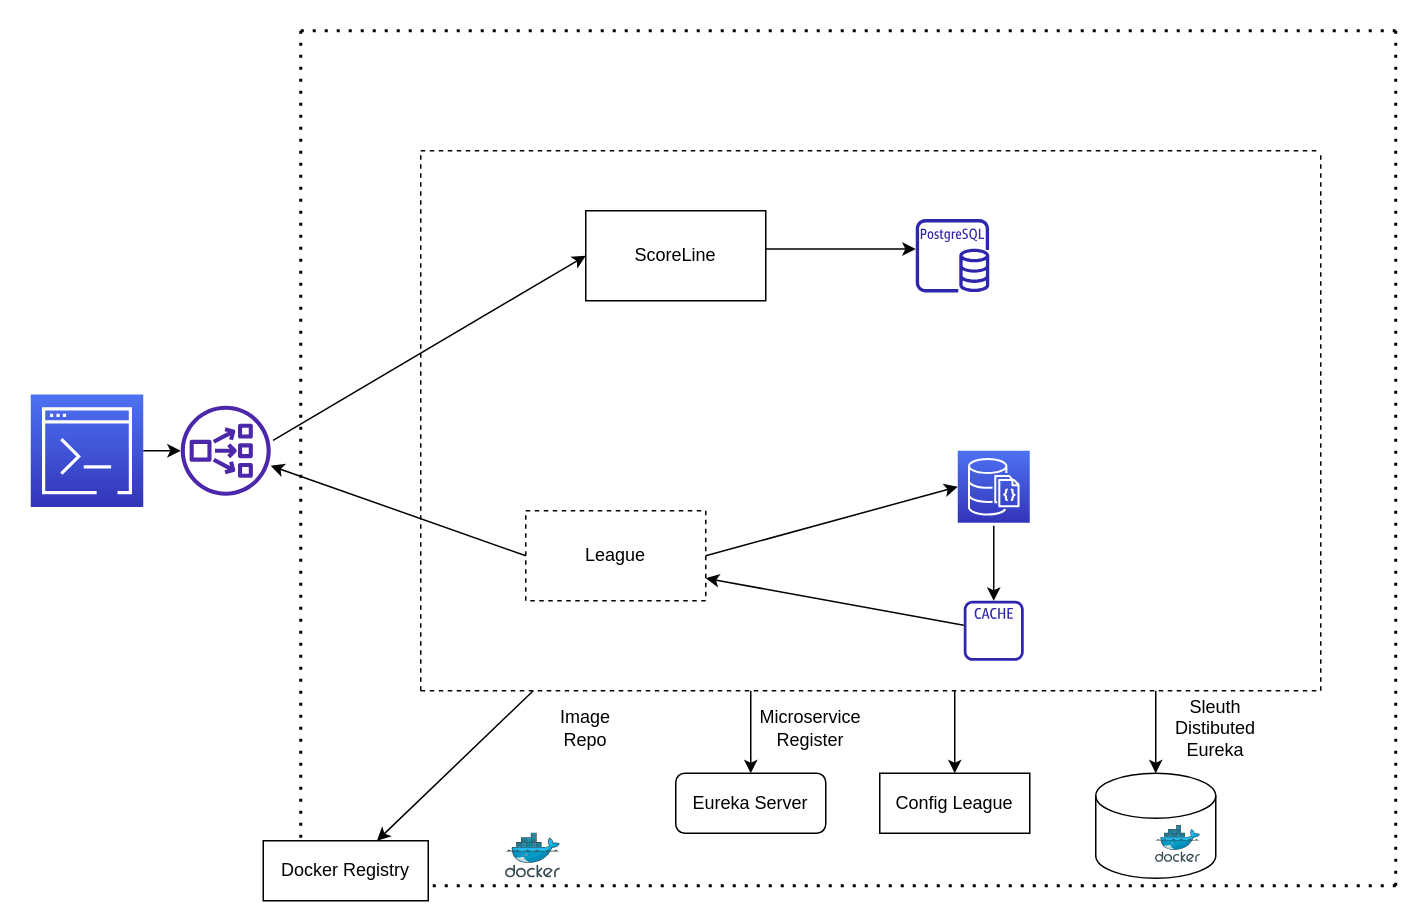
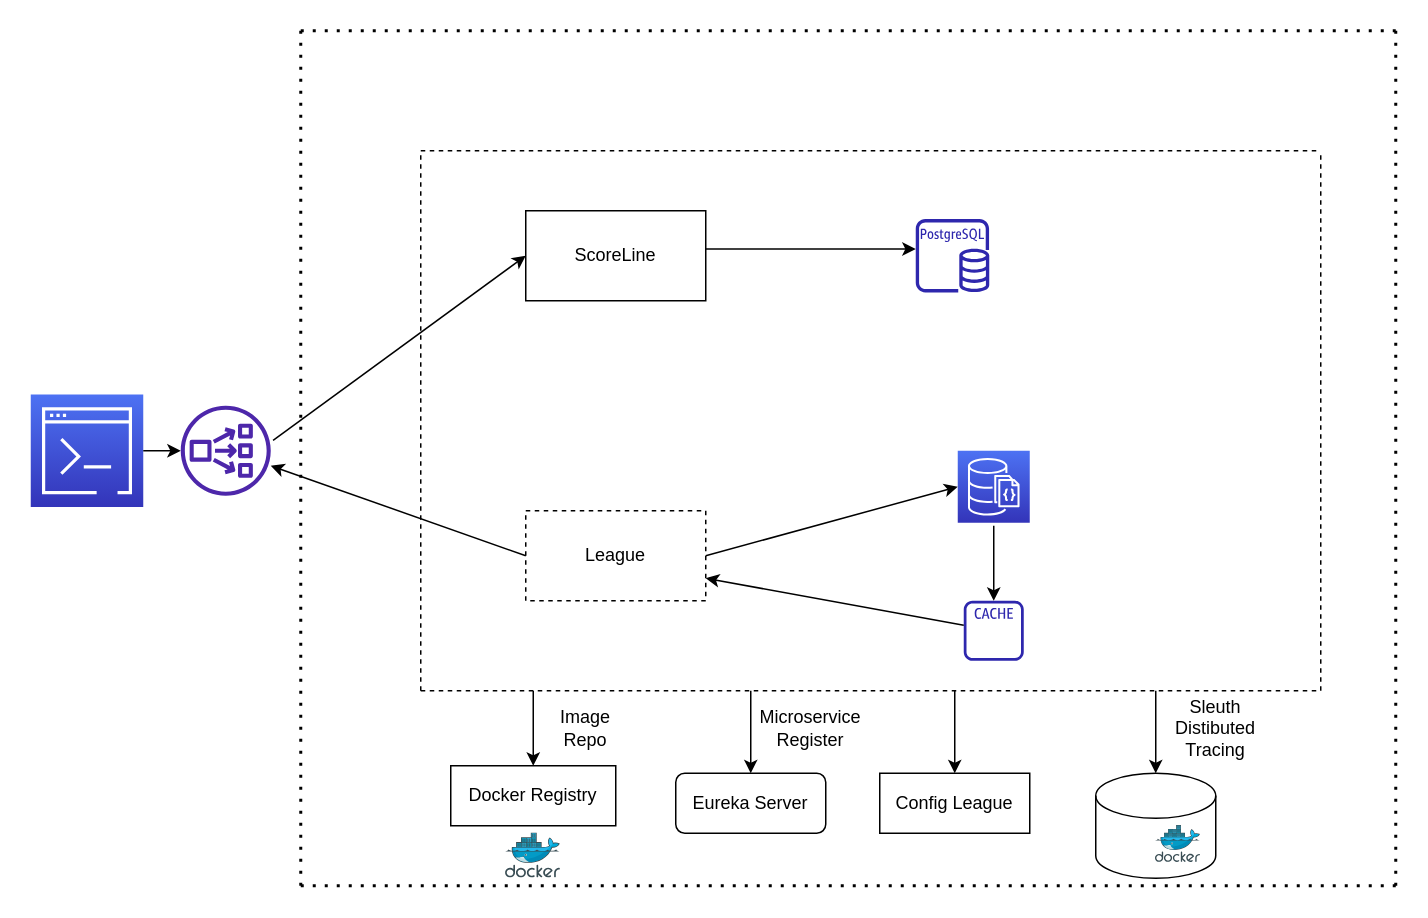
node "ScoreLine": moved (676, 256) -> (616, 256)
node "Sleuth Distibuted Eureka": label "Sleuth Distibuted Eureka" -> "Sleuth Distibuted Tracing"
node "Docker Registry": moved (346, 871) -> (533, 796)
